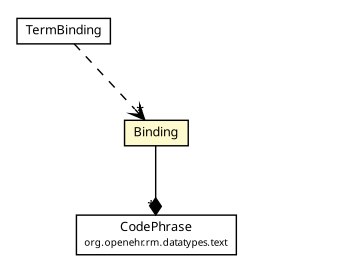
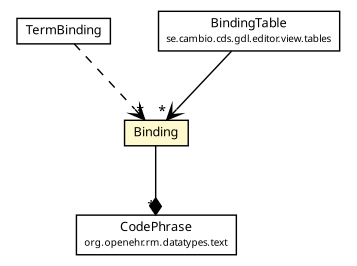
node "BindingTable": added
